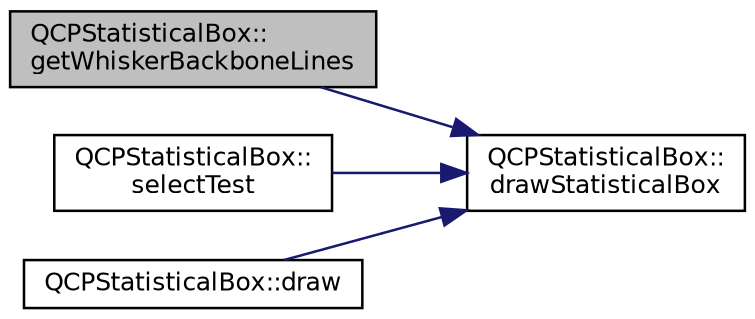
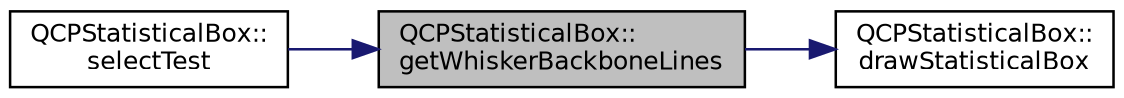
edge "QCPStatisticalBox:: selectTest" -> "QCPStatisticalBox:: drawStatisticalBox": now "QCPStatisticalBox:: selectTest" -> "QCPStatisticalBox:: getWhiskerBackboneLines"
node "QCPStatisticalBox::draw": removed
